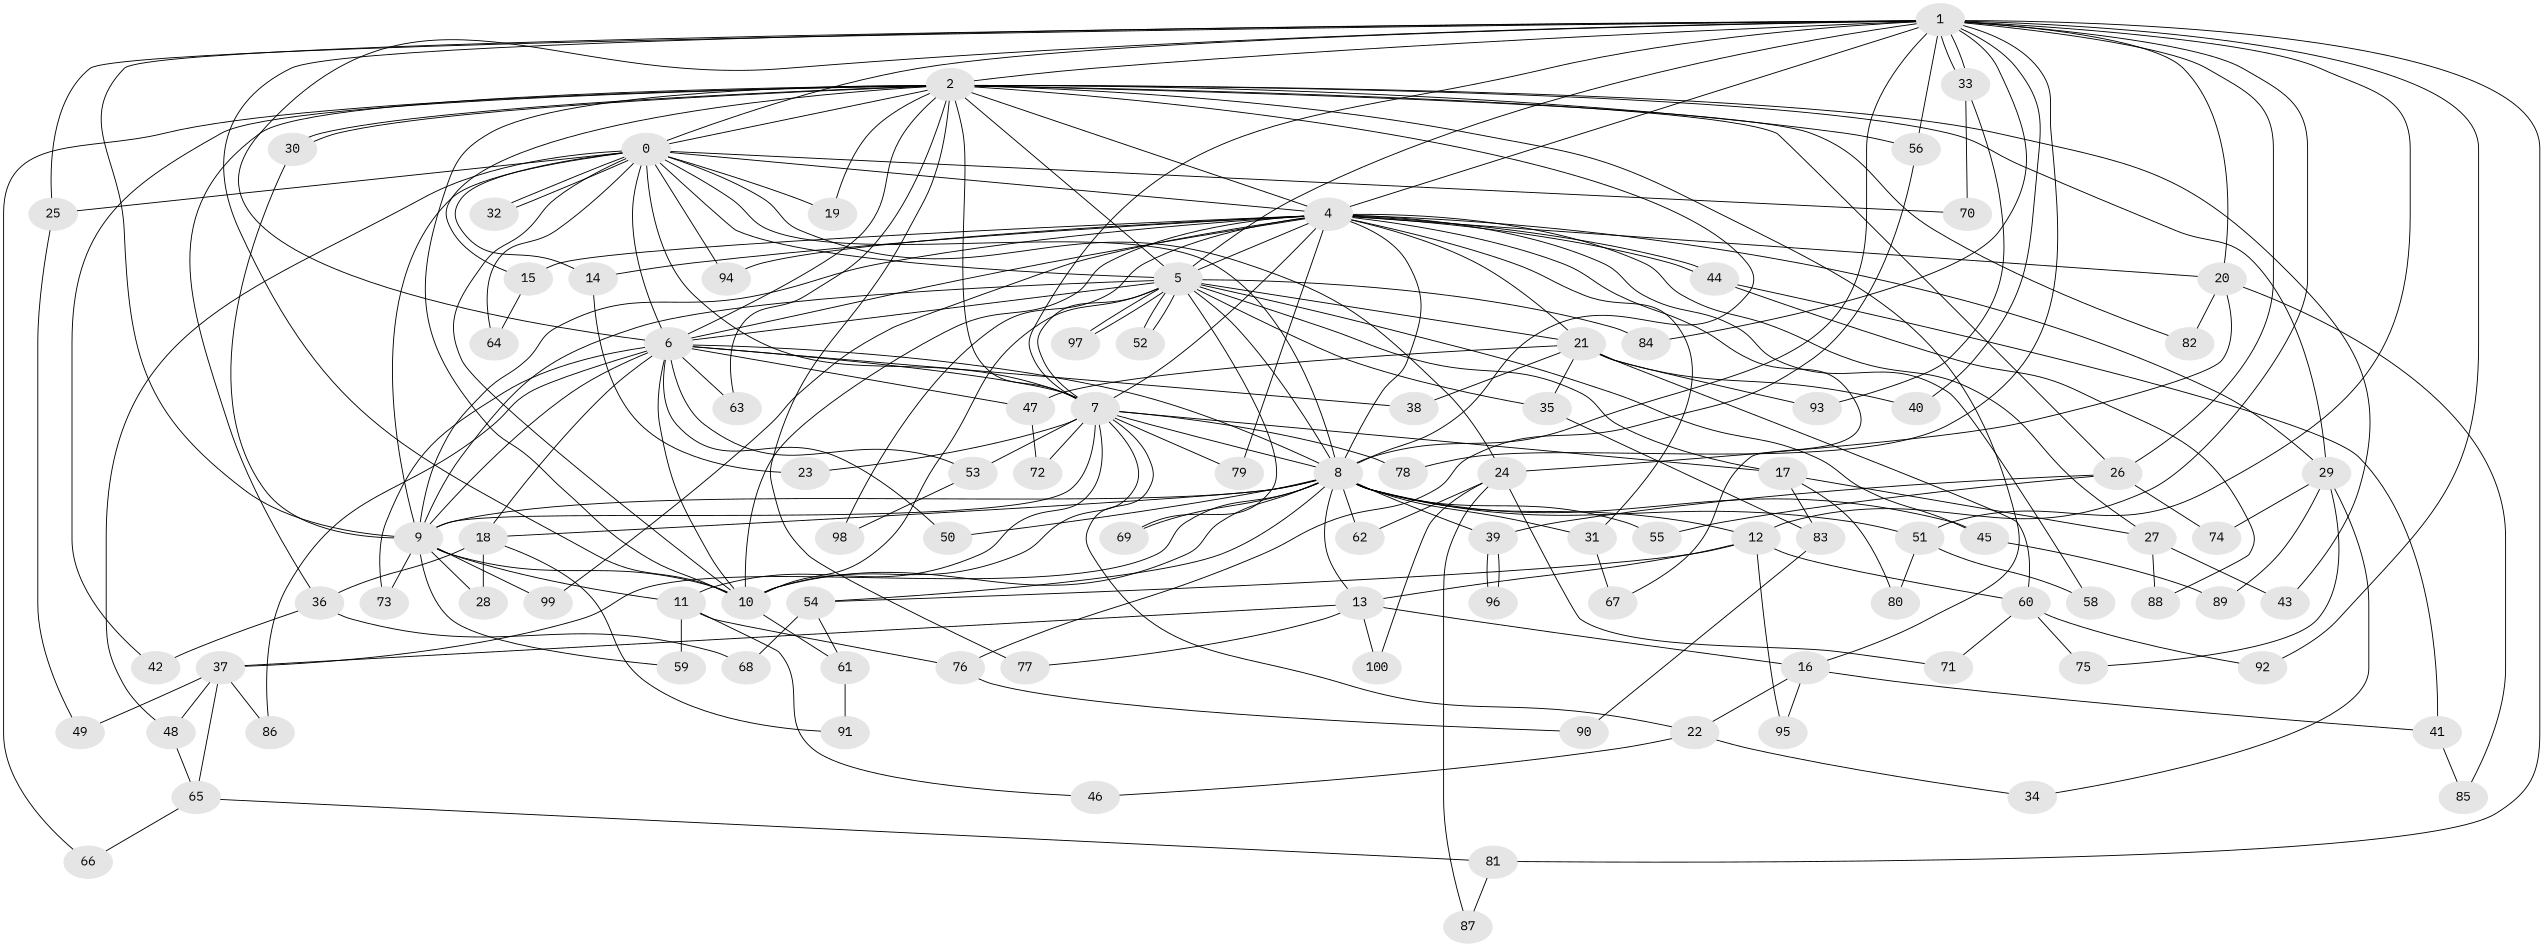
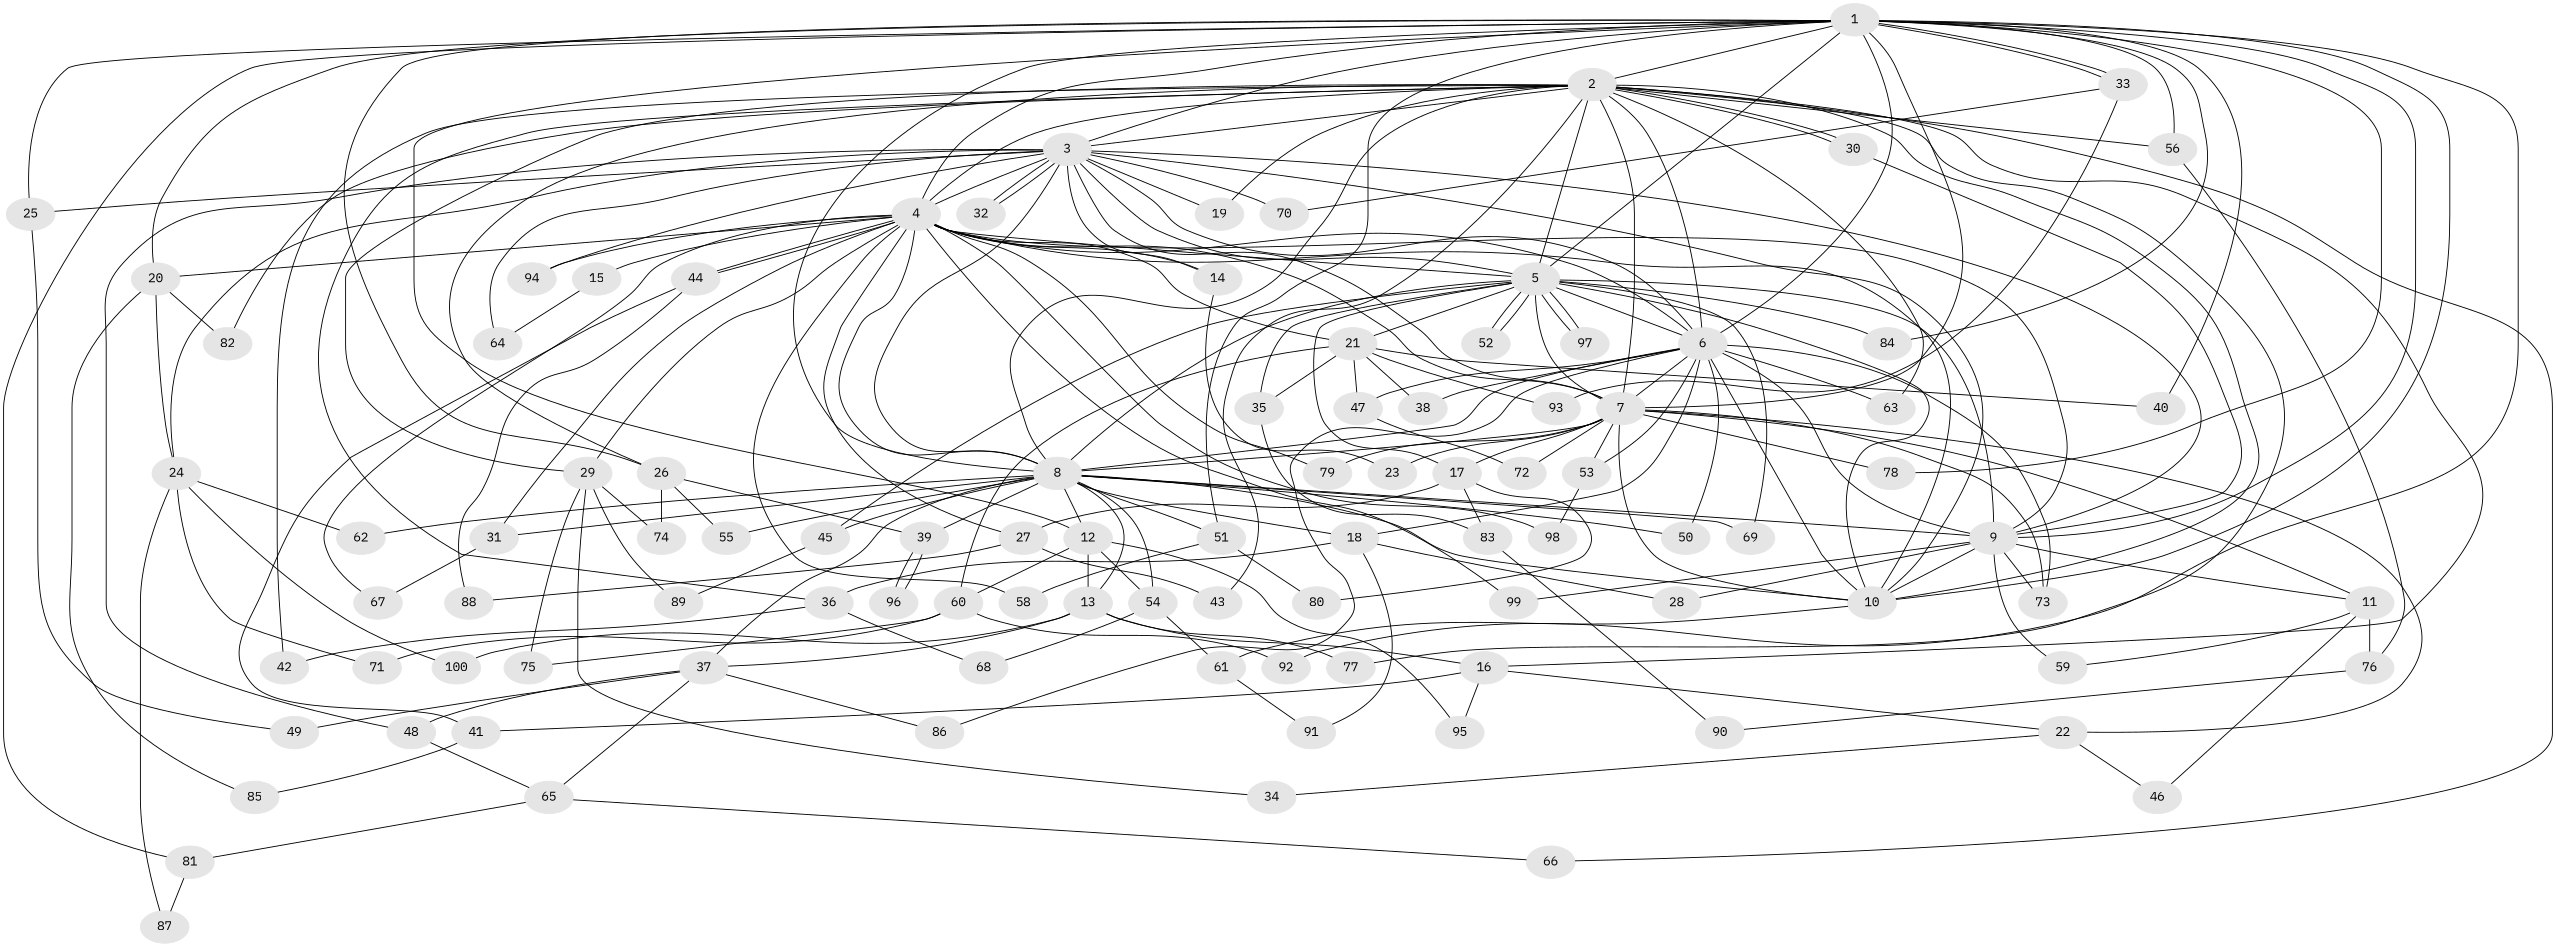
edge "2" -- "15": removed
node "0": label "0" -> "3"
edge "7" -- "9": now "7" -- "73"
